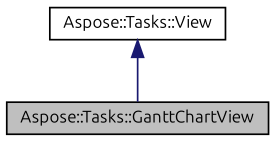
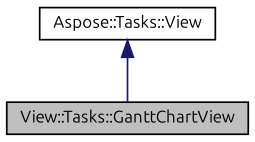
node "Aspose::Tasks::GanttChartView": label "Aspose::Tasks::GanttChartView" -> "View::Tasks::GanttChartView"
